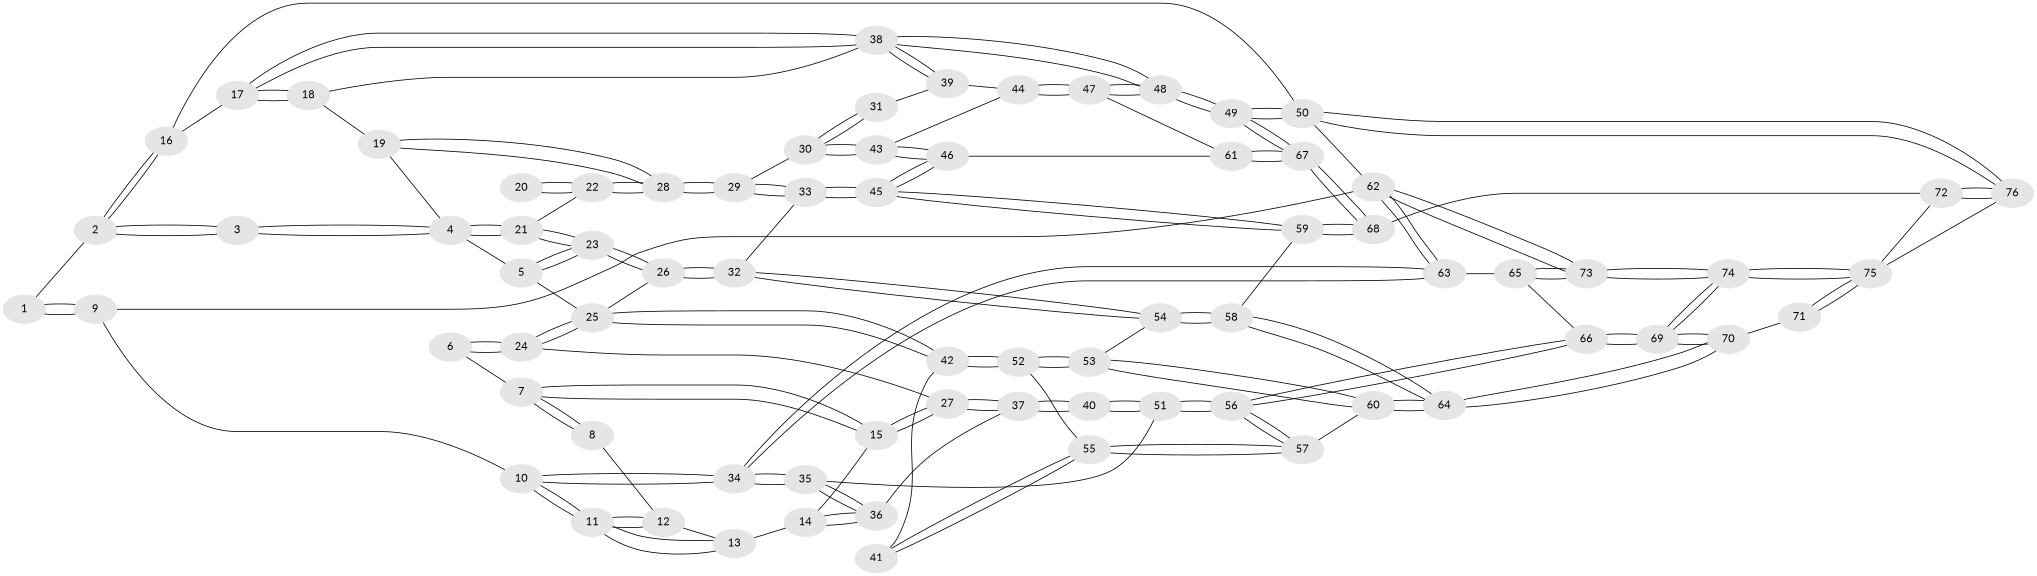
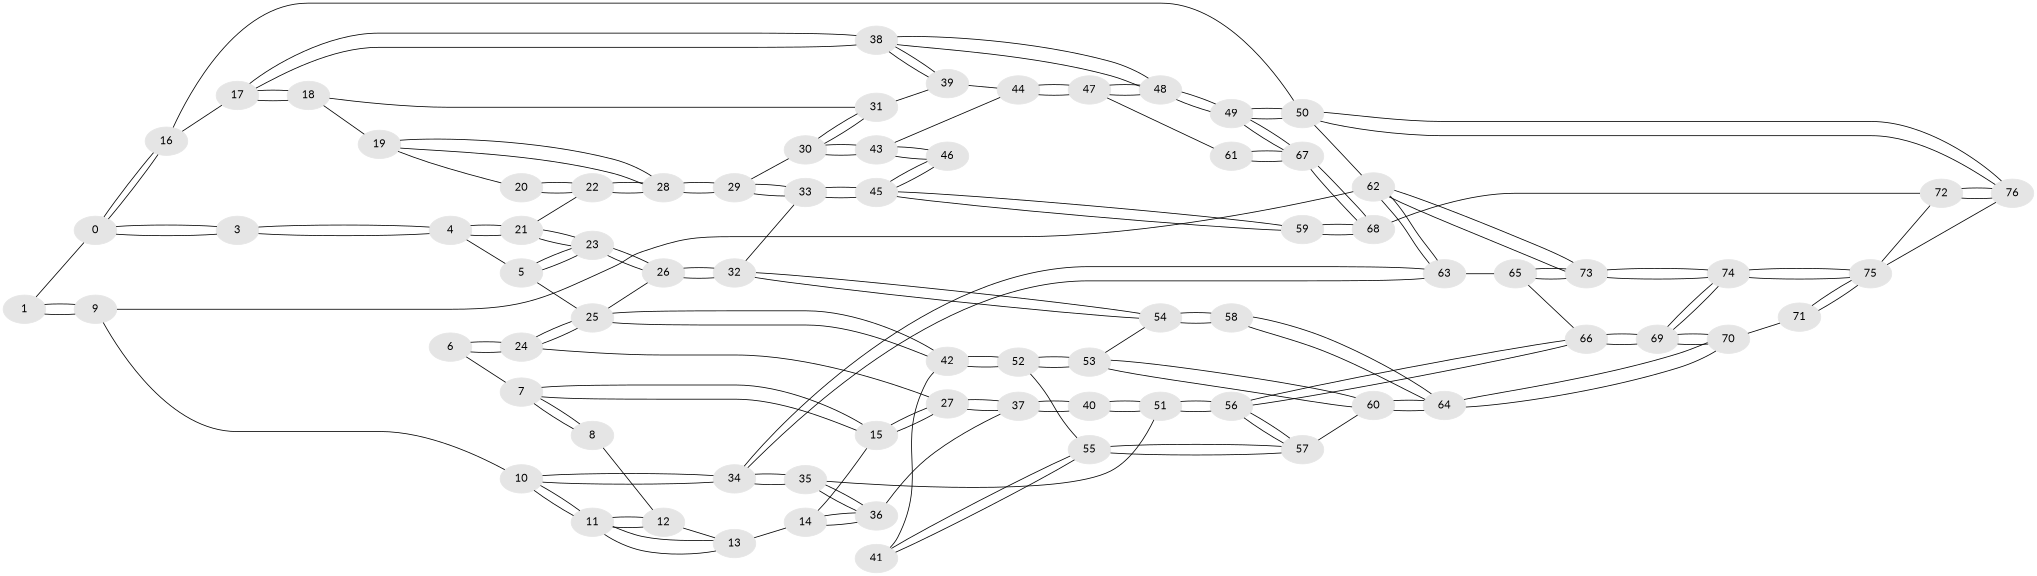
edge "38" -- "18": now "31" -- "18"
edge "46" -- "61": removed
edge "19" -- "4": now "19" -- "20"
node "2": label "2" -> "0"
edge "59" -- "58": removed
